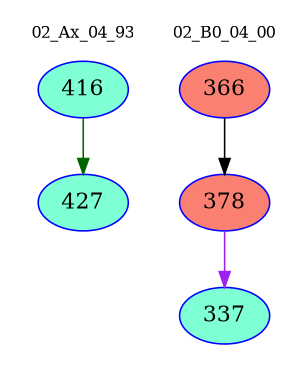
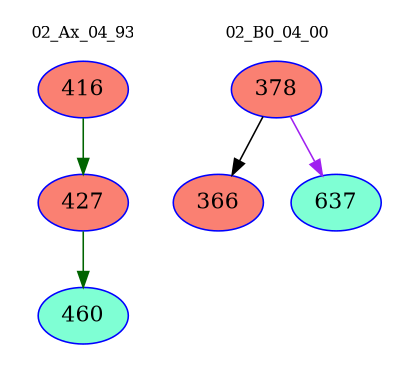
node "416": fillcolor aquamarine -> salmon
edge "366" -> "378": reversed
node "427": fillcolor aquamarine -> salmon
node "460": added
node "337": label "337" -> "637"
